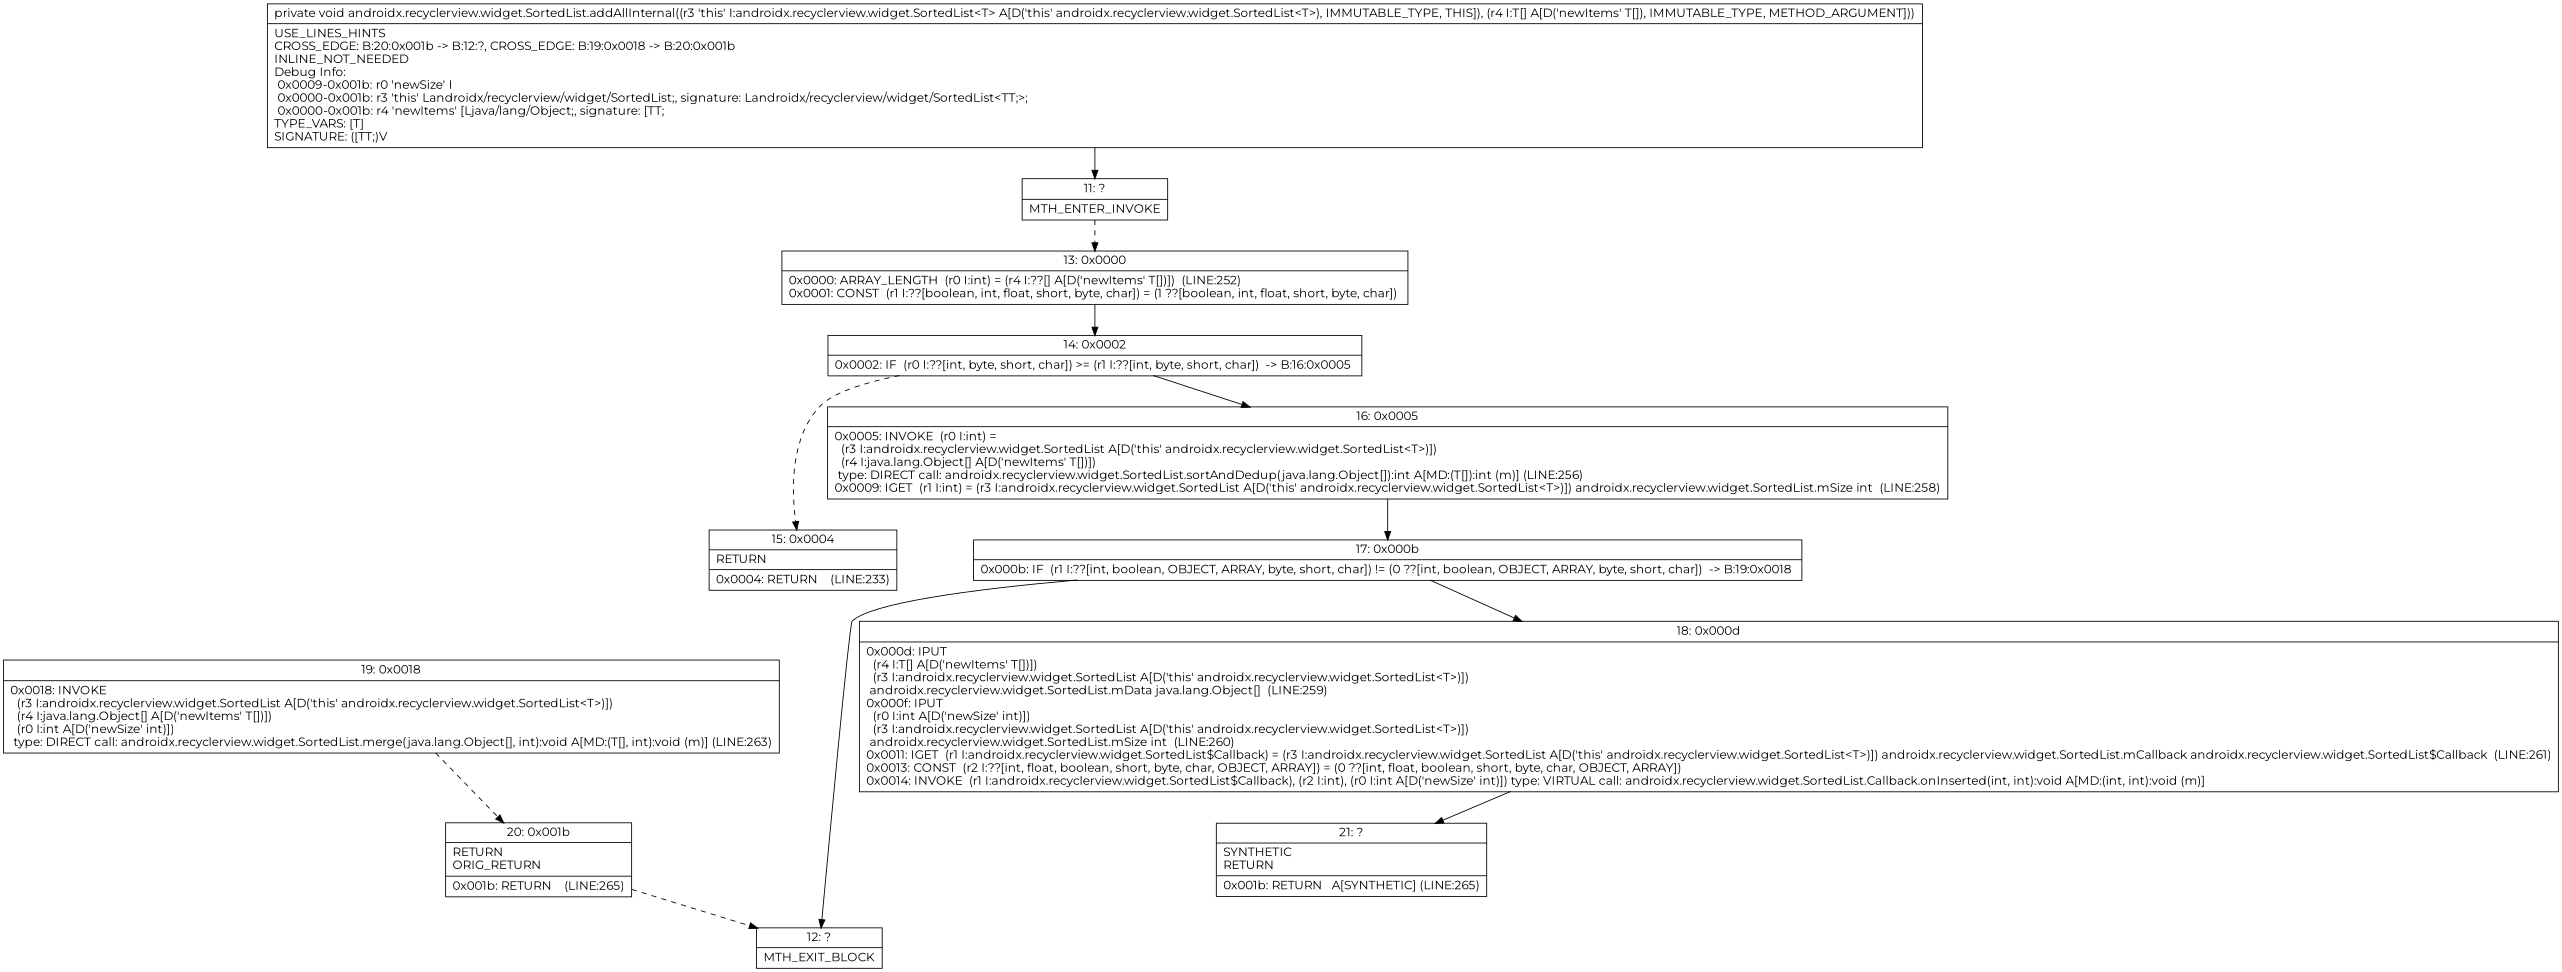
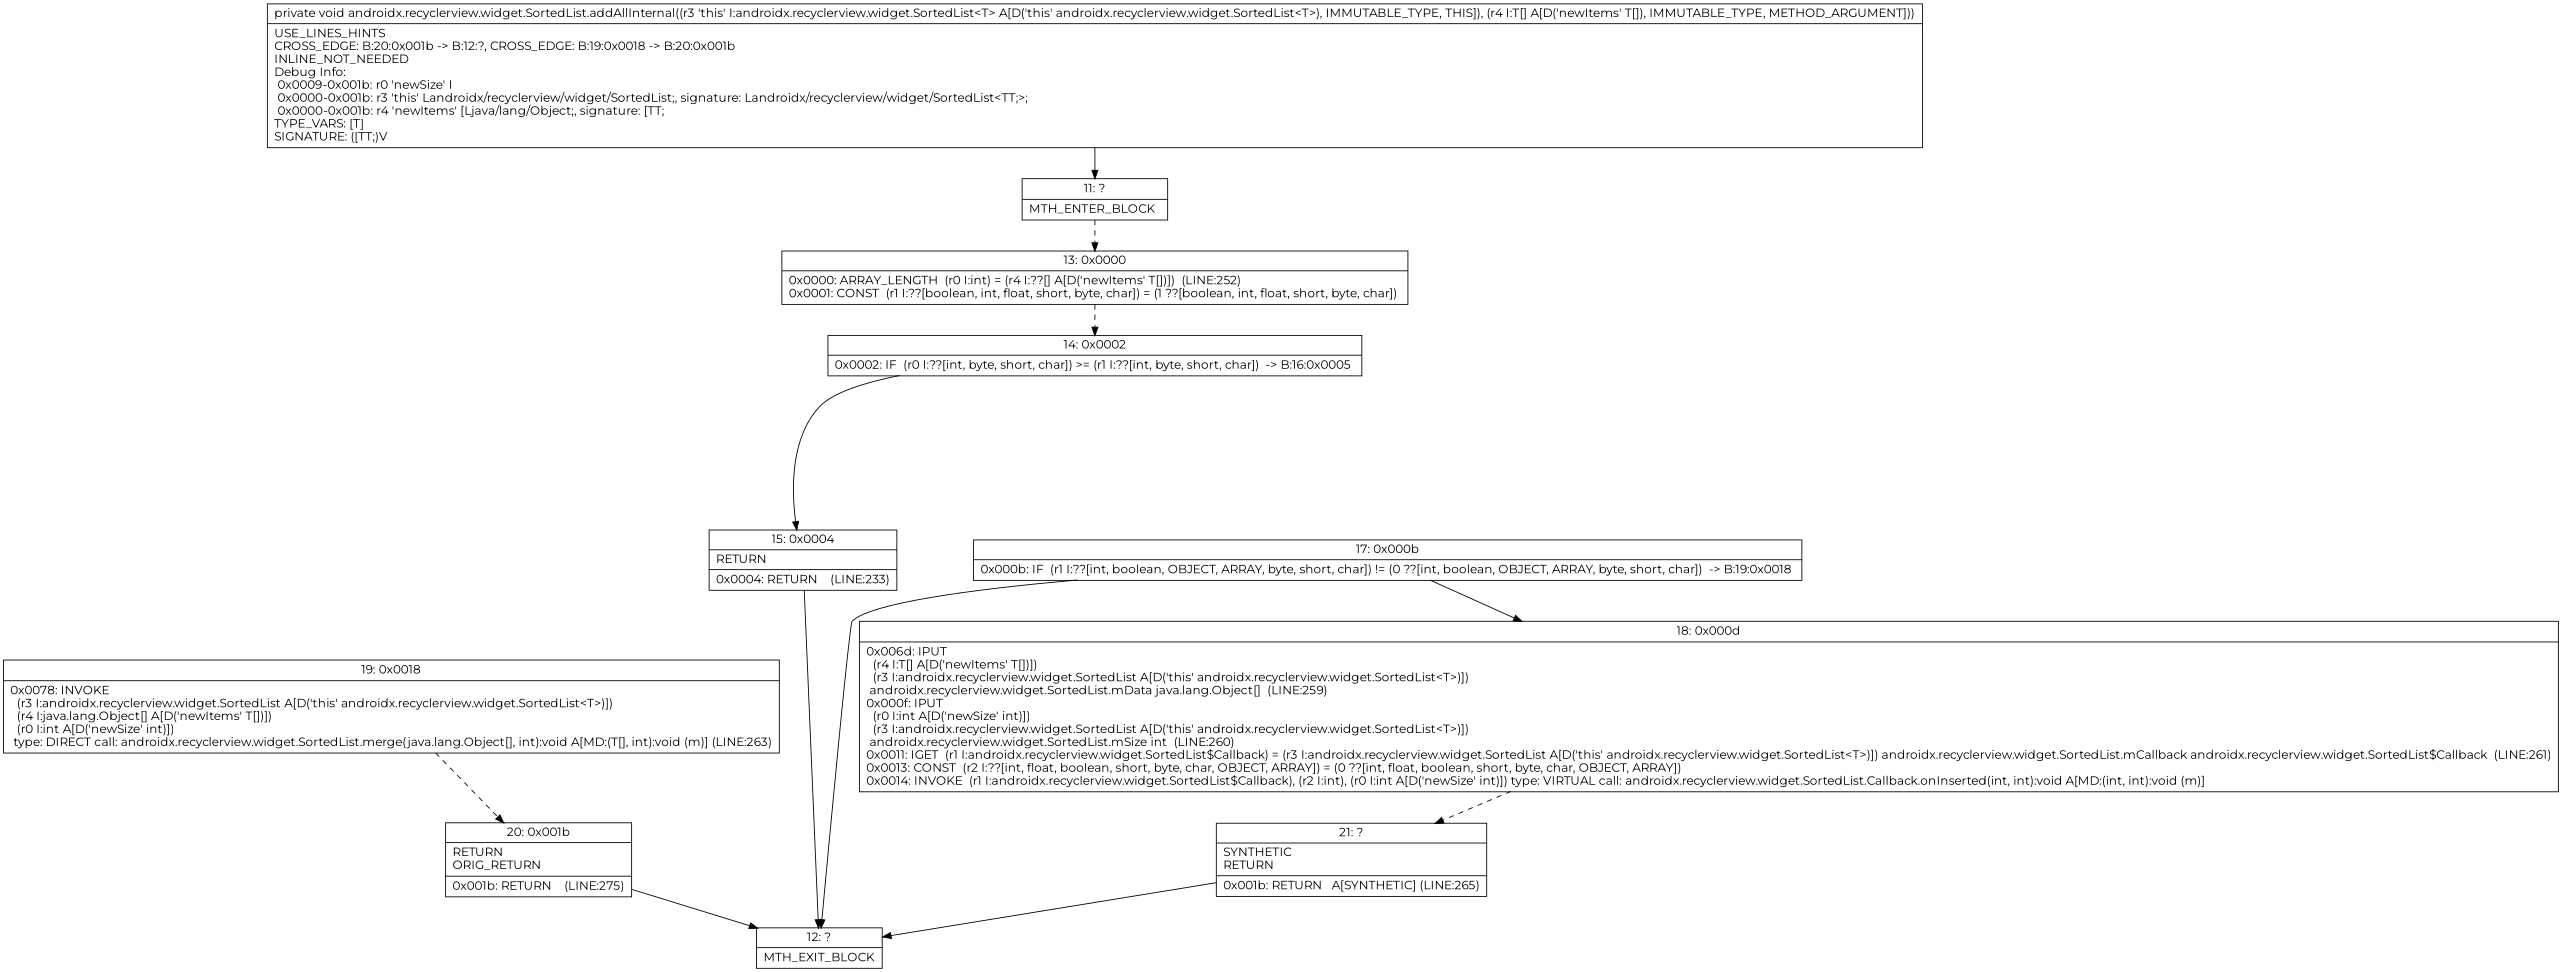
node "11: ?": text "MTH_ENTER_INVOKE" -> "MTH_ENTER_BLOCK"
edge "13: 0x0000" -> "14: 0x0002": style solid -> dashed
edge "14: 0x0002" -> "15: 0x0004": style dashed -> solid
node "16: 0x0005": removed
node "18: 0x000d": text "0x000d: IPUT" -> "0x006d: IPUT"
node "19: 0x0018": text "0x0018: INVOKE" -> "0x0078: INVOKE"
edge "15: 0x0004" -> "12: ?": added
edge "18: 0x000d" -> "21: ?": style solid -> dashed
node "20: 0x001b": text "0x001b: RETURN    (LINE:265)" -> "0x001b: RETURN    (LINE:275)"
edge "20: 0x001b" -> "12: ?": style dashed -> solid
edge "21: ?" -> "12: ?": added
